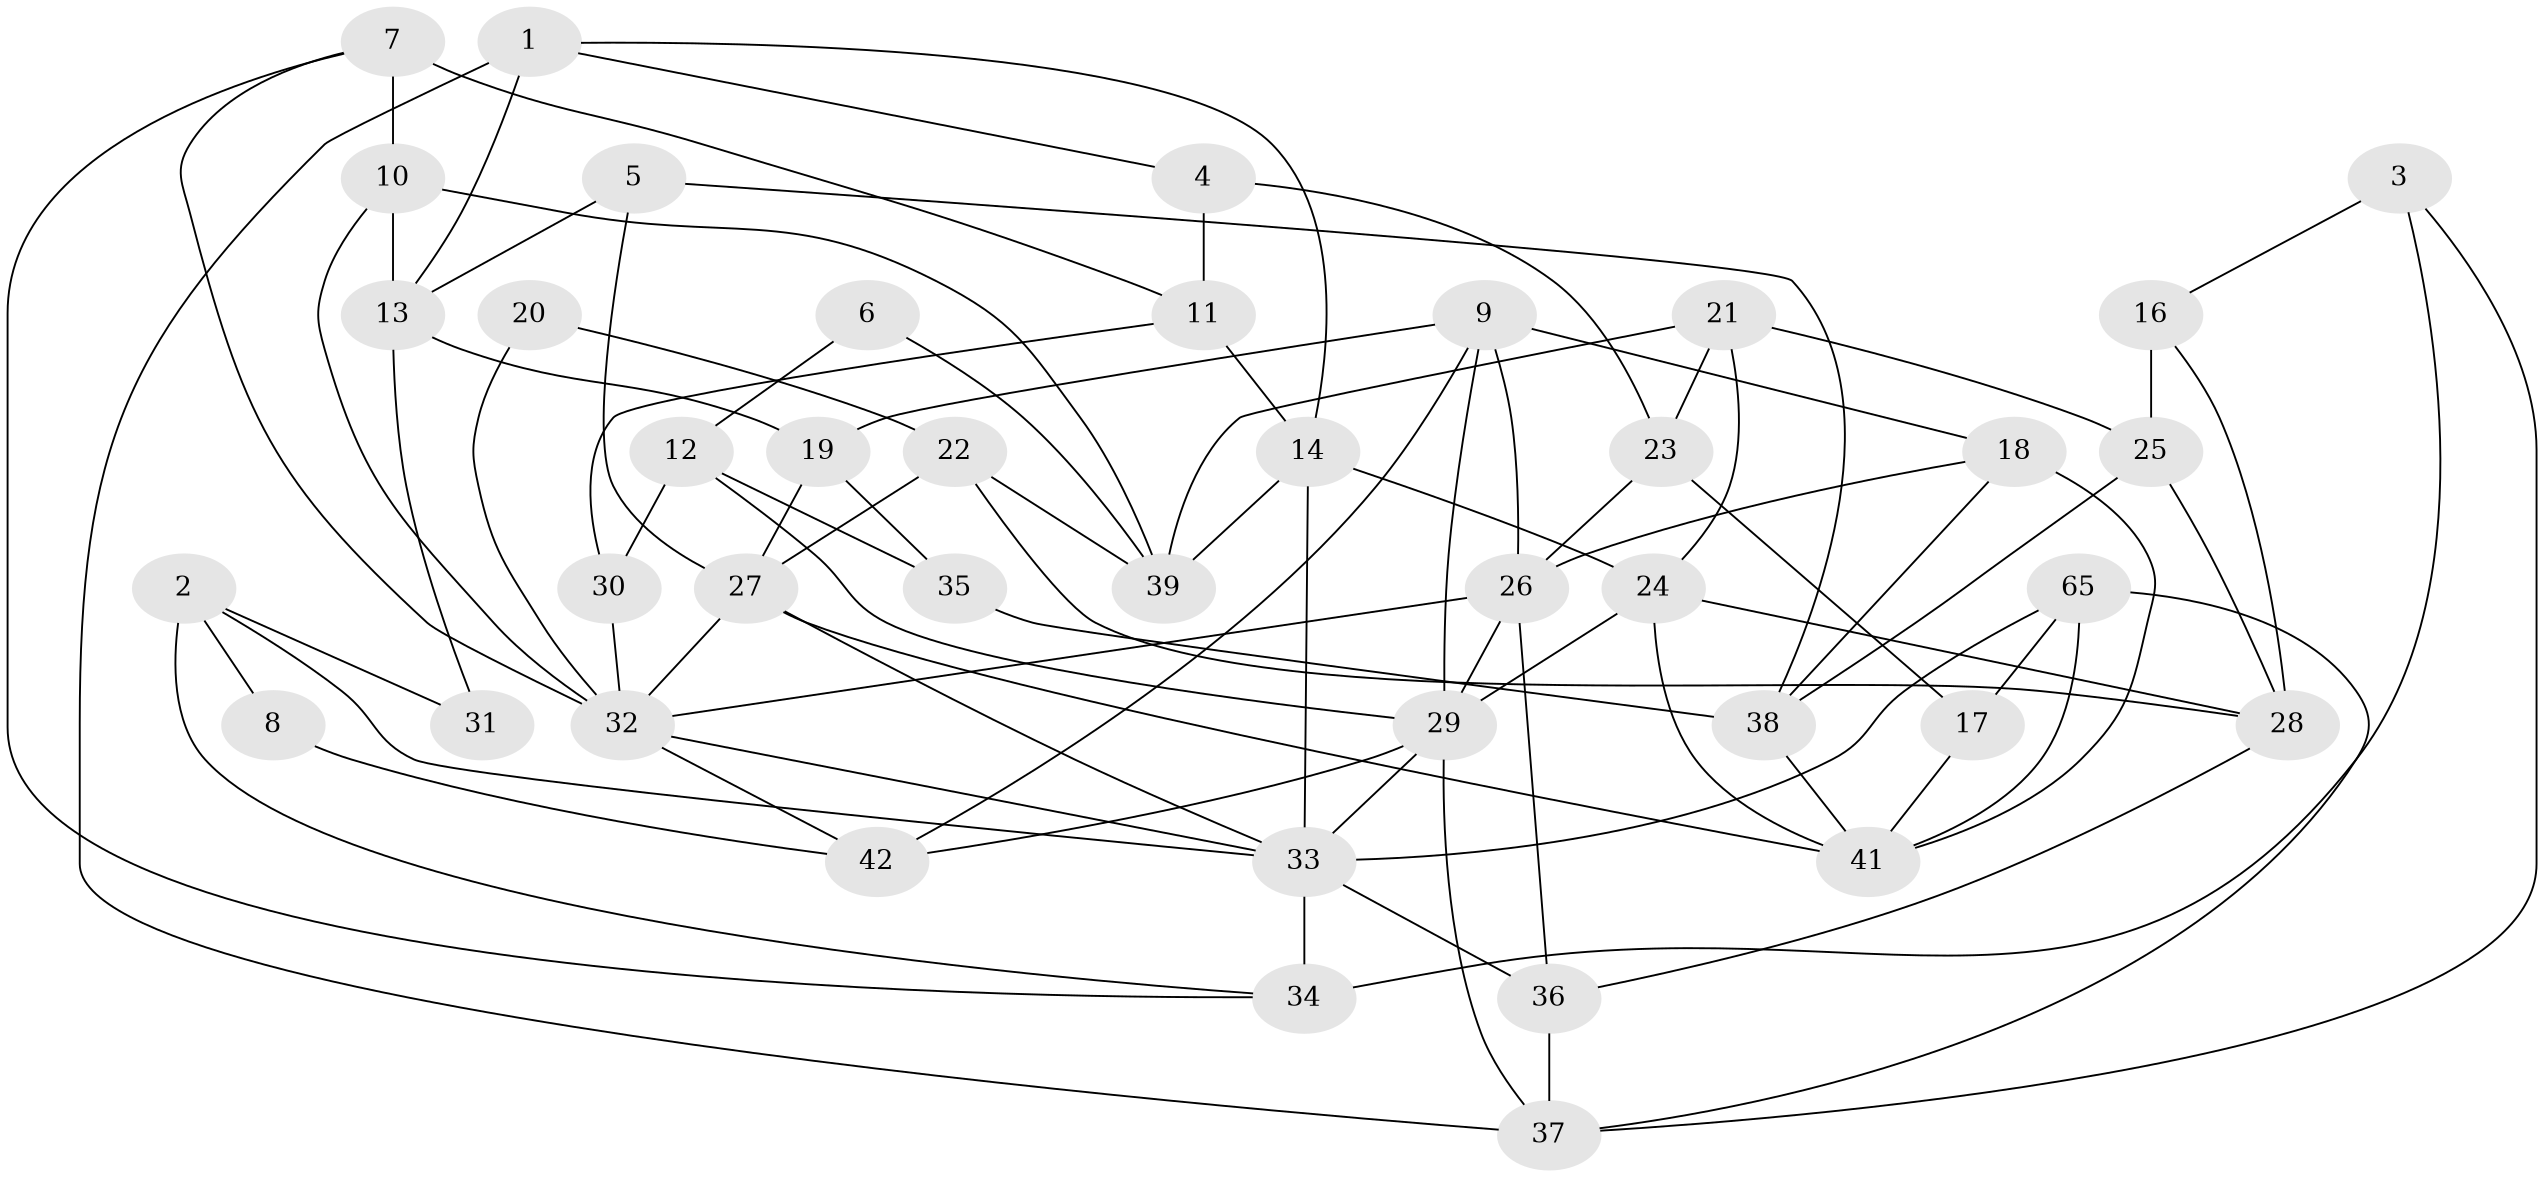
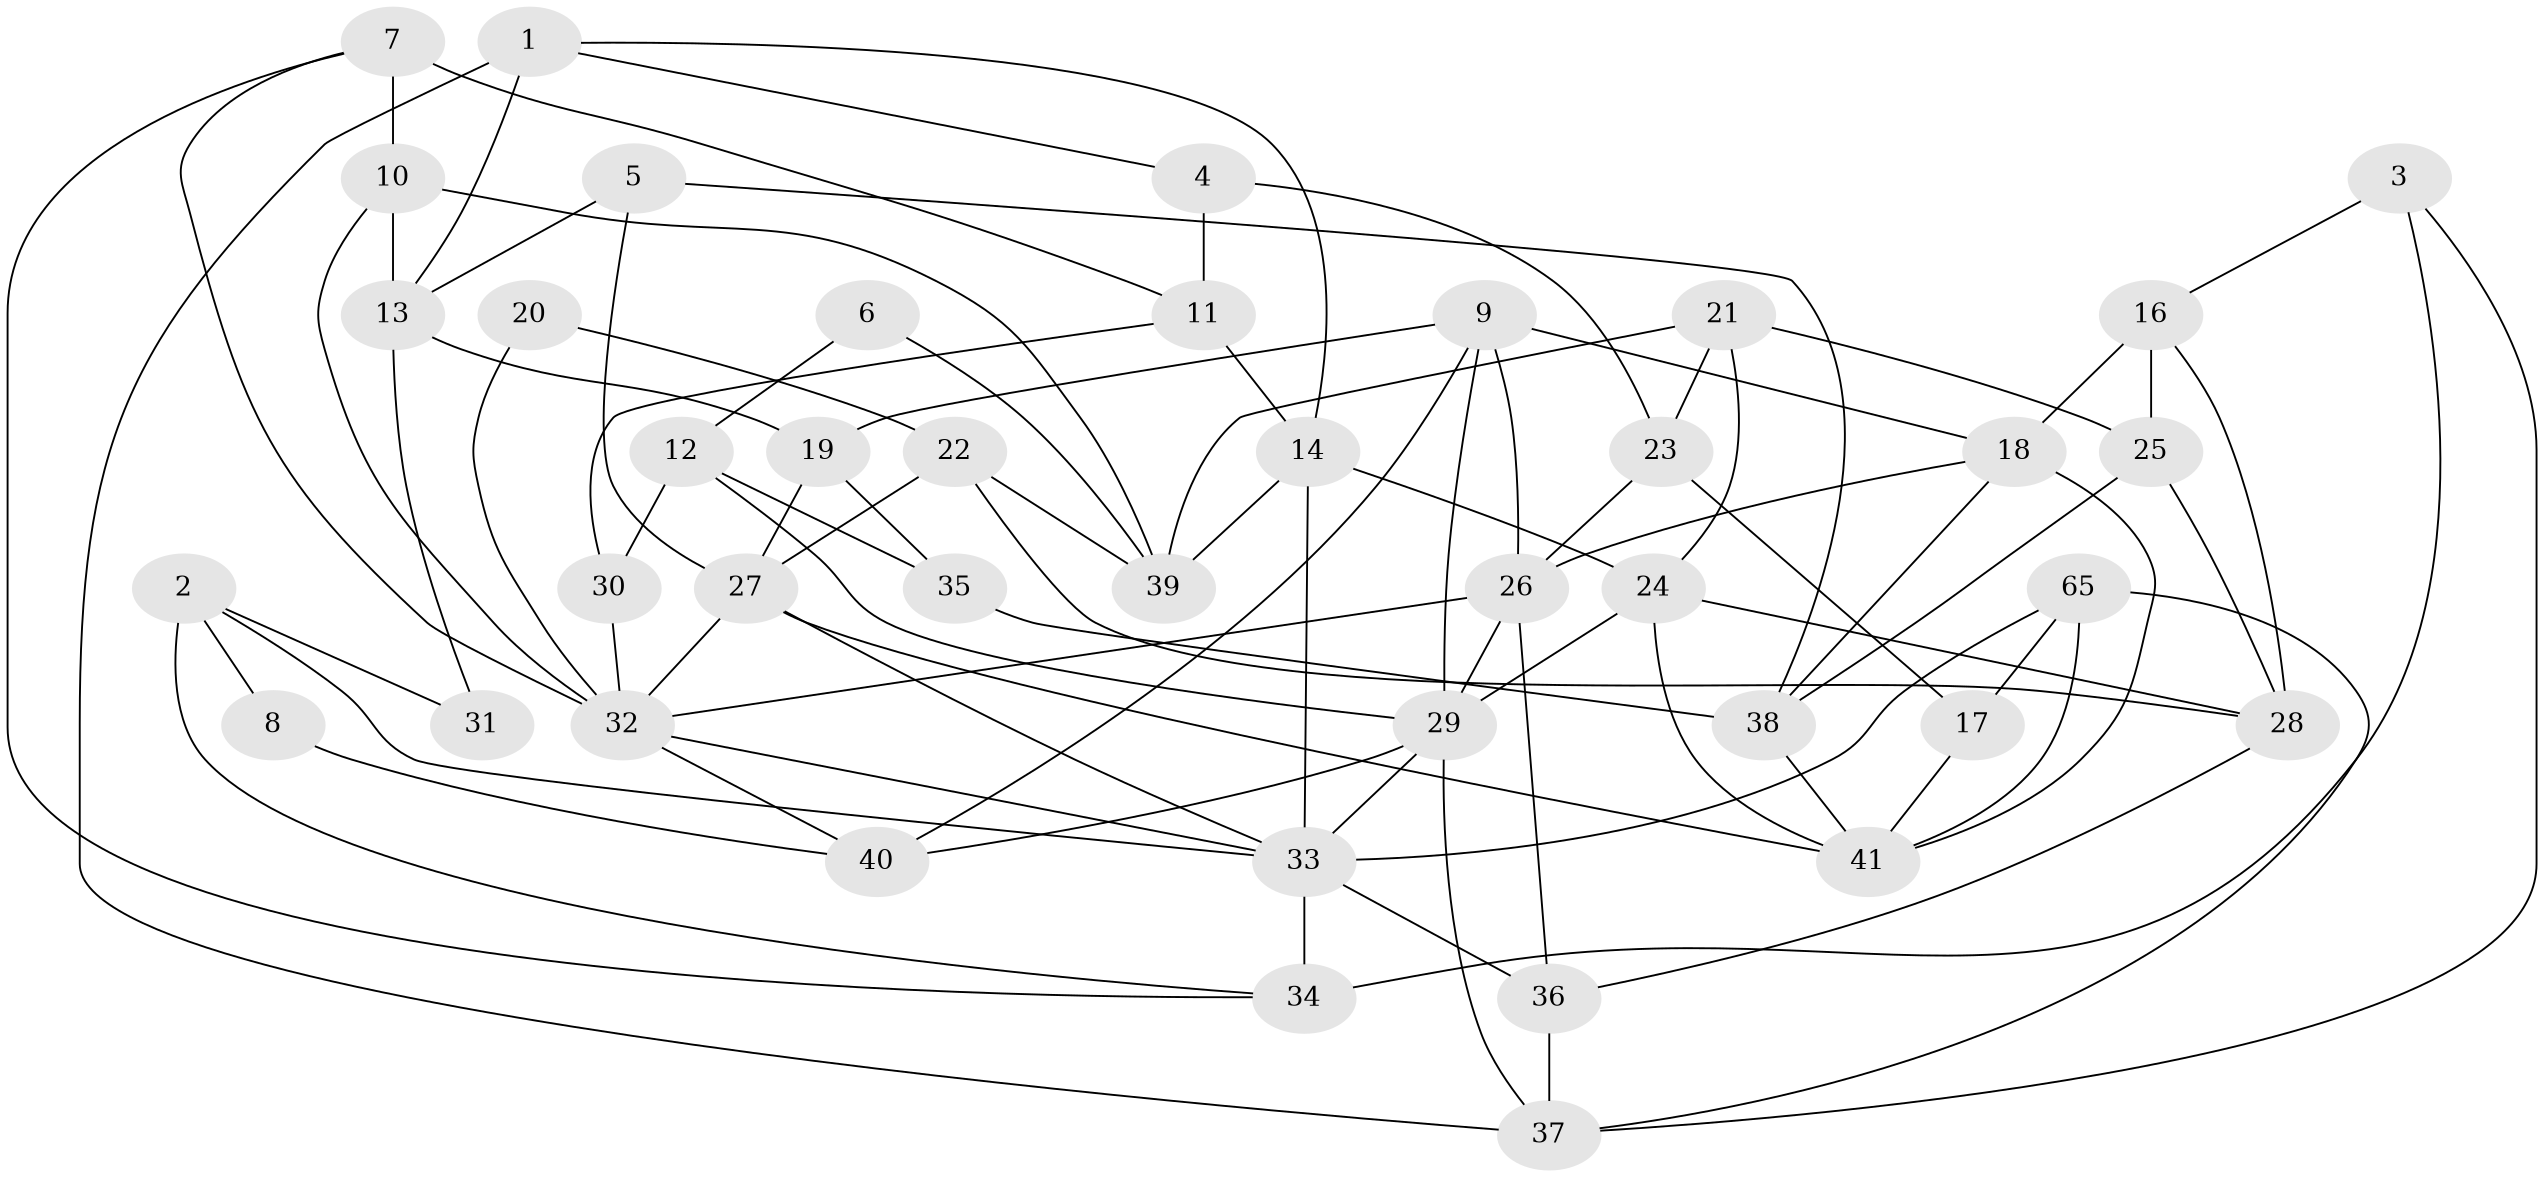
edge "16" -- "18": added
node "42": label "42" -> "40"
